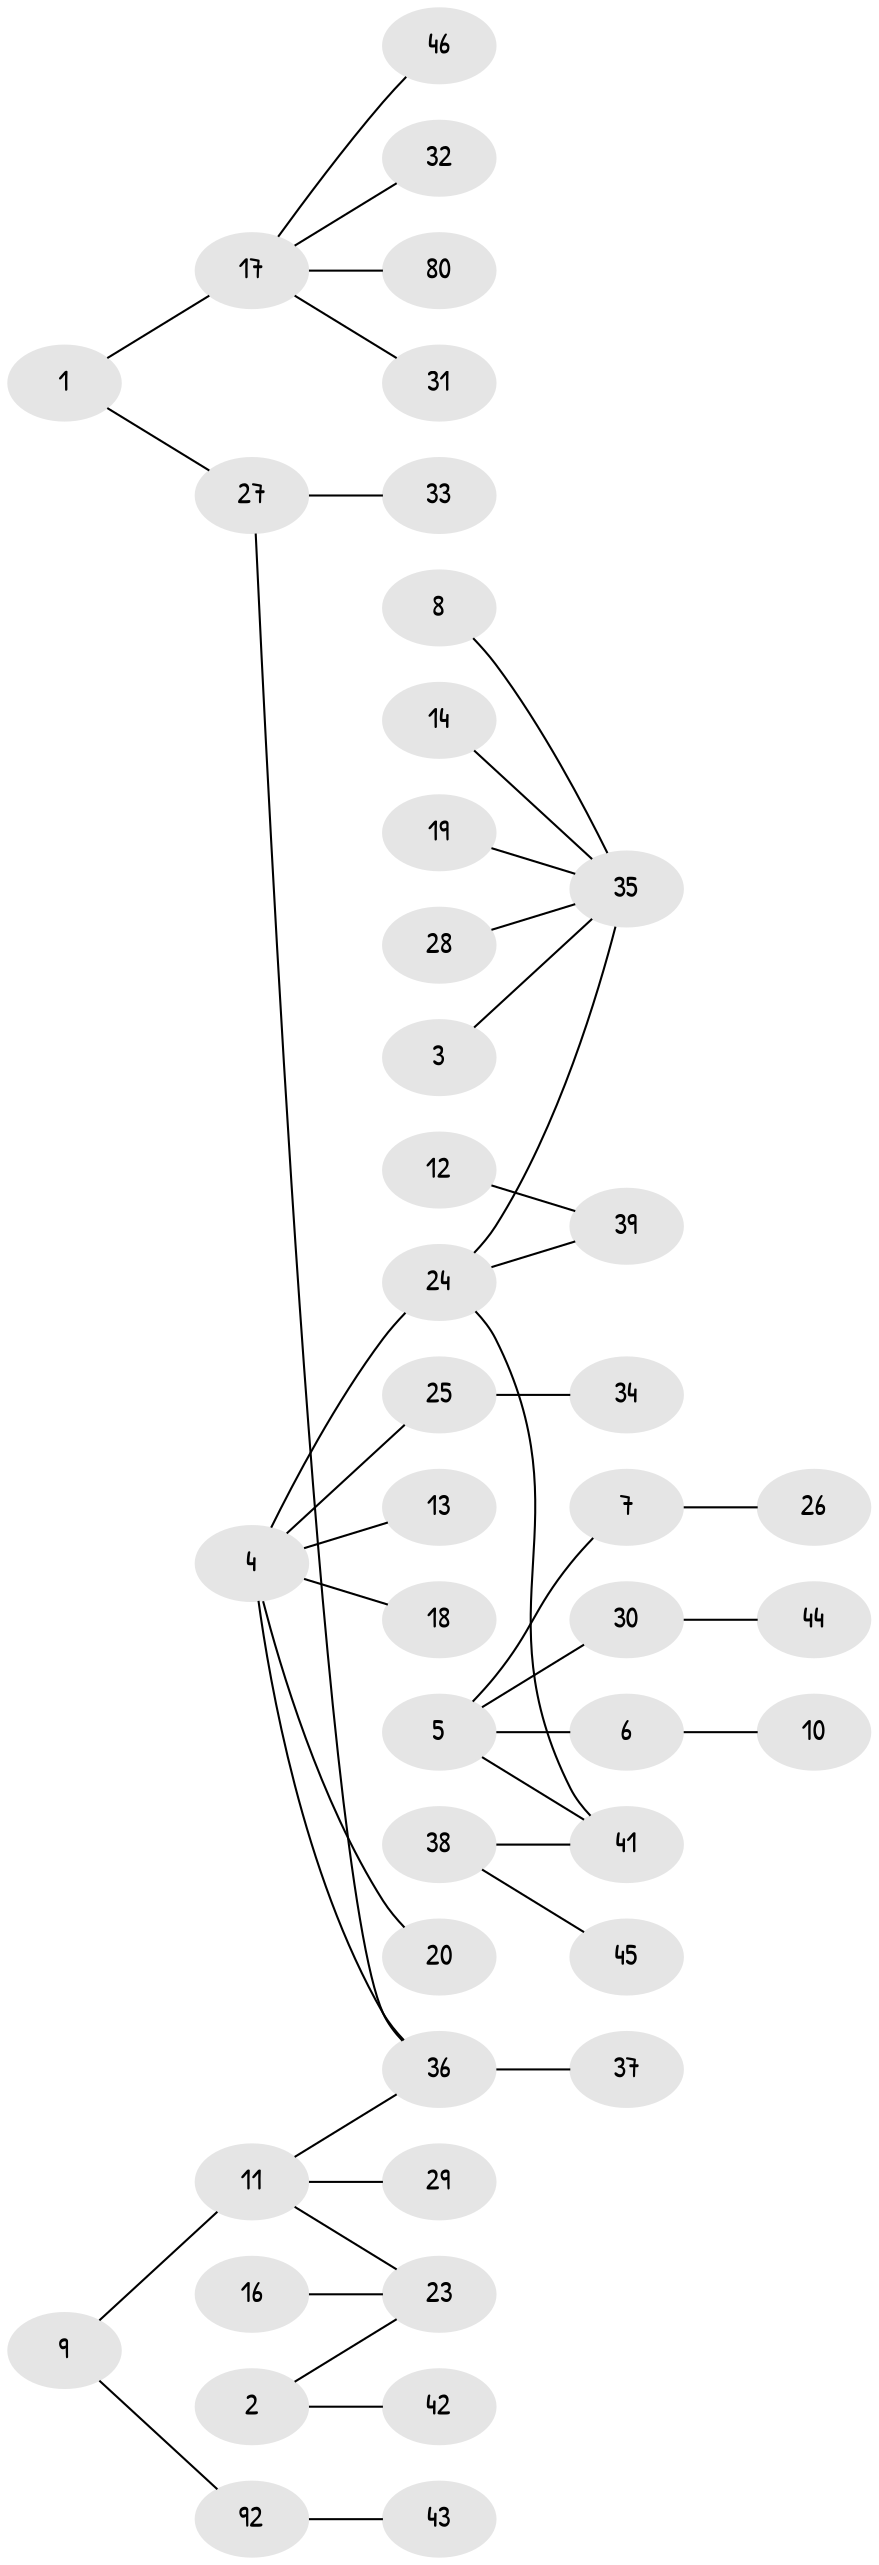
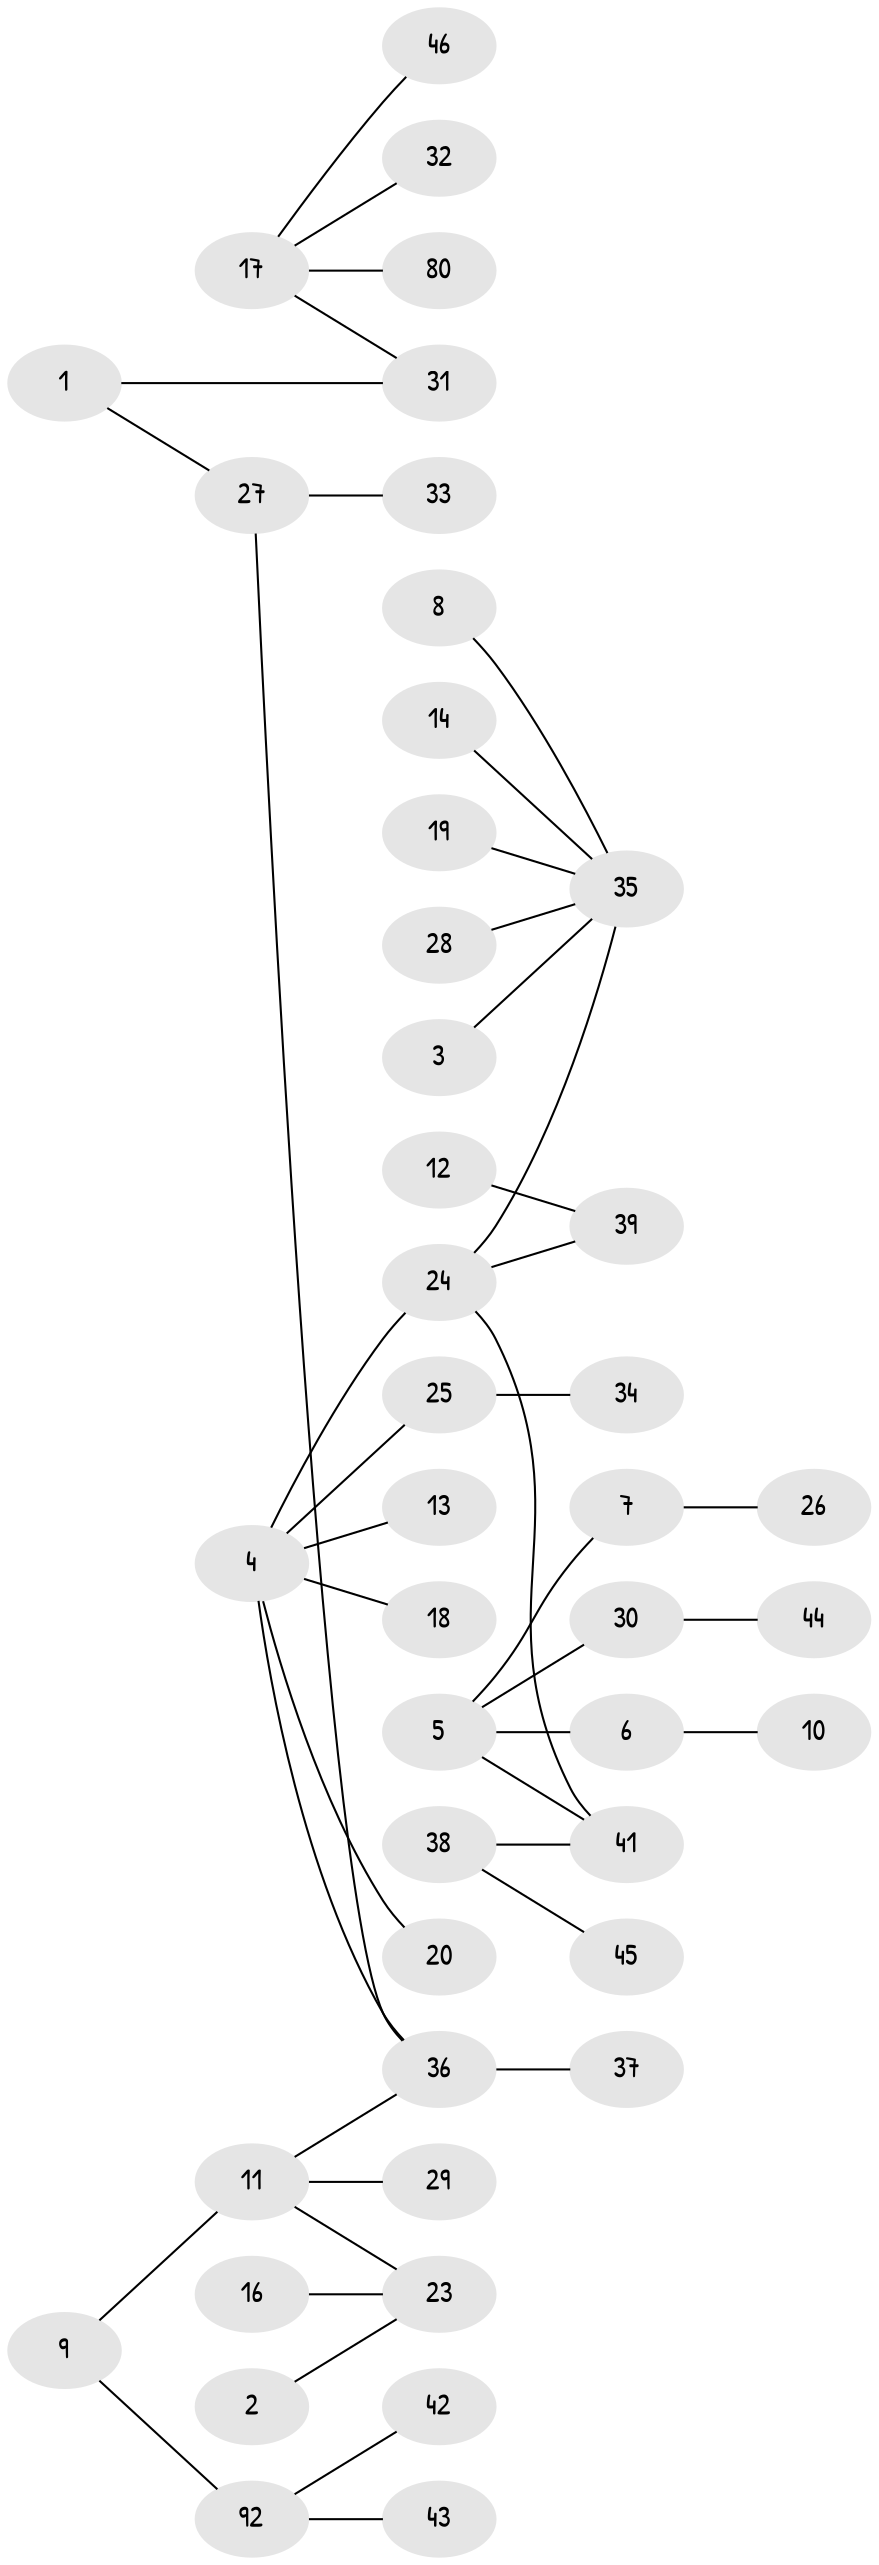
edge "17" -- "1": now "31" -- "1"
edge "2" -- "42": now "92" -- "42"
